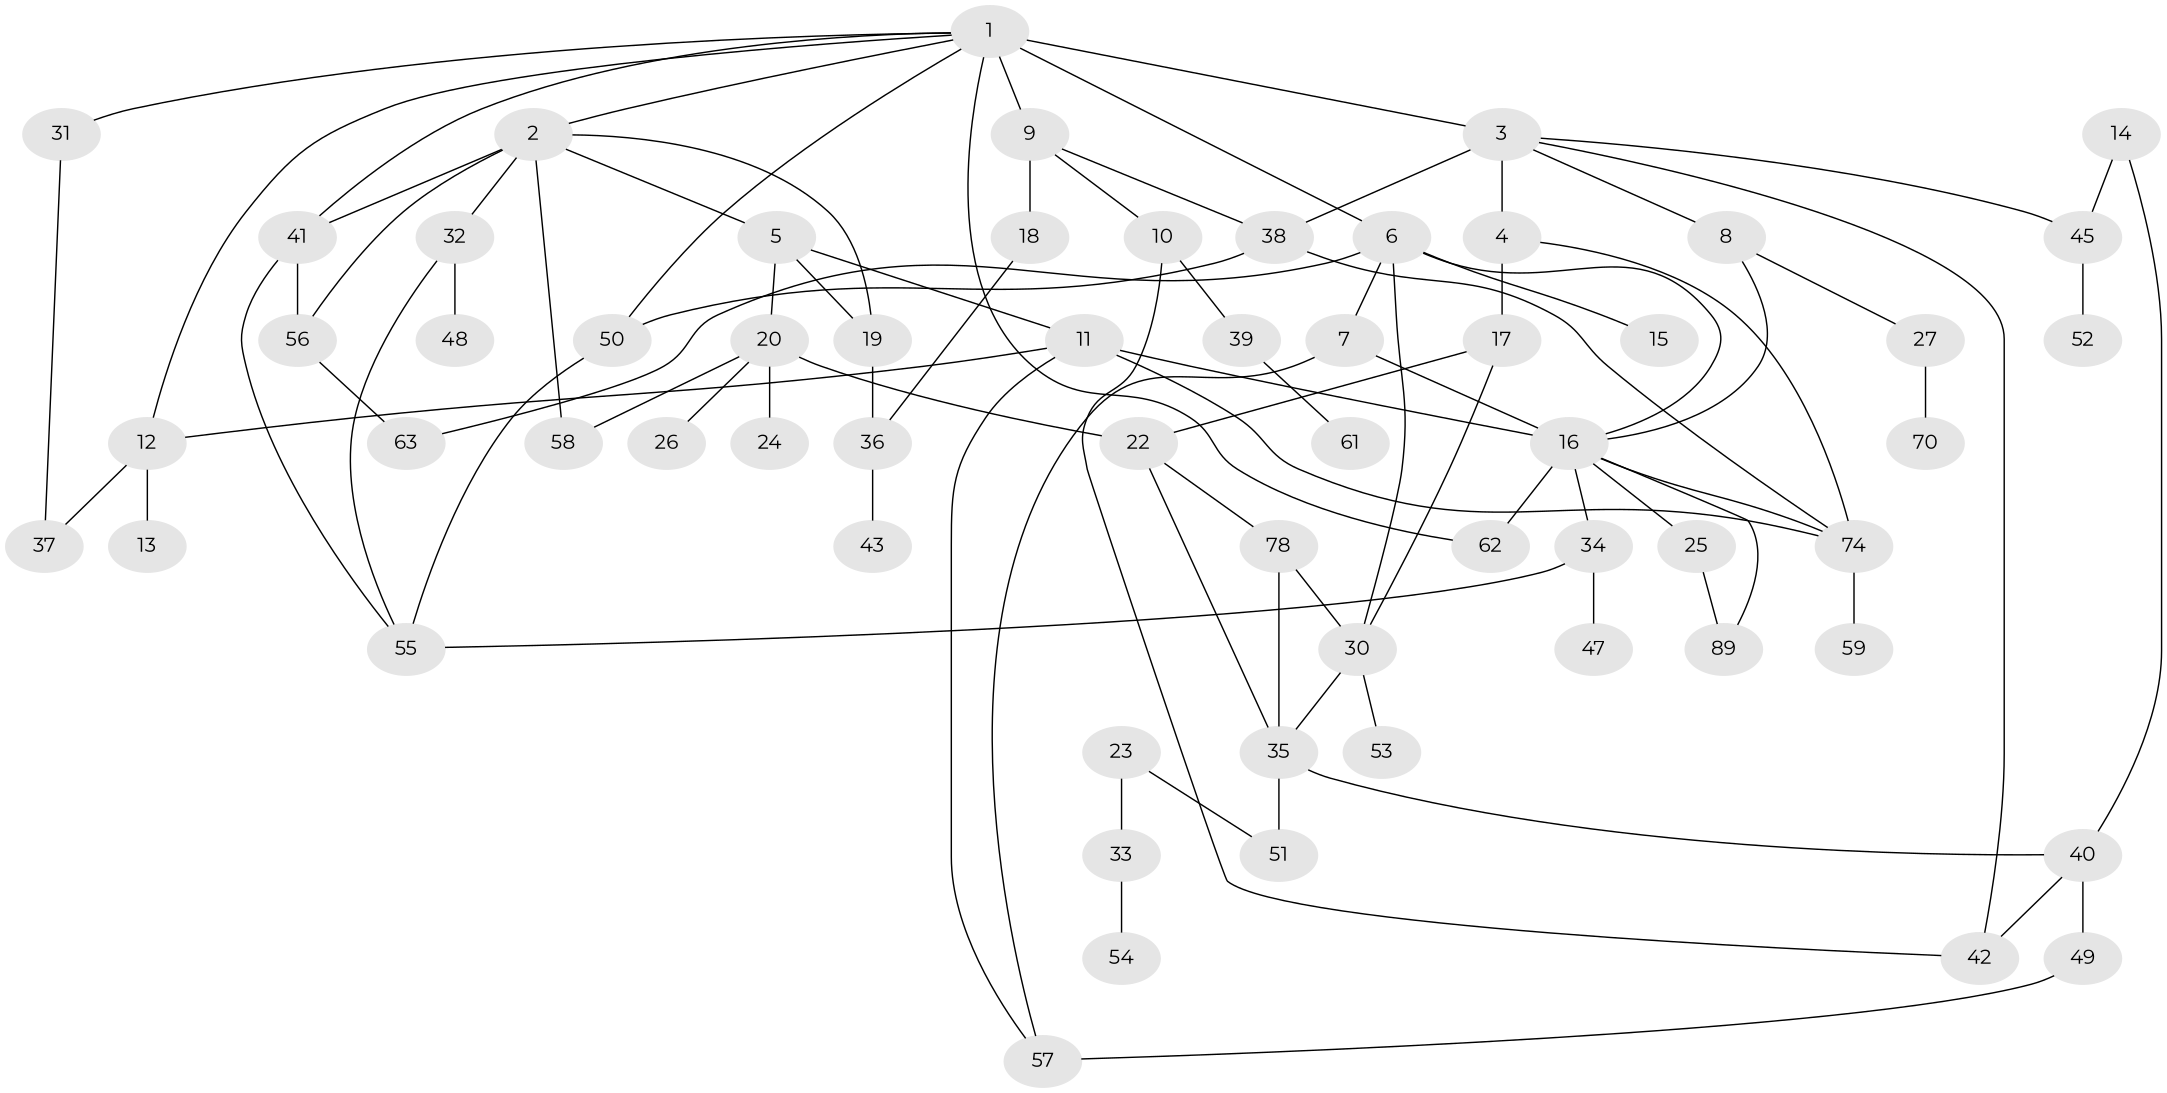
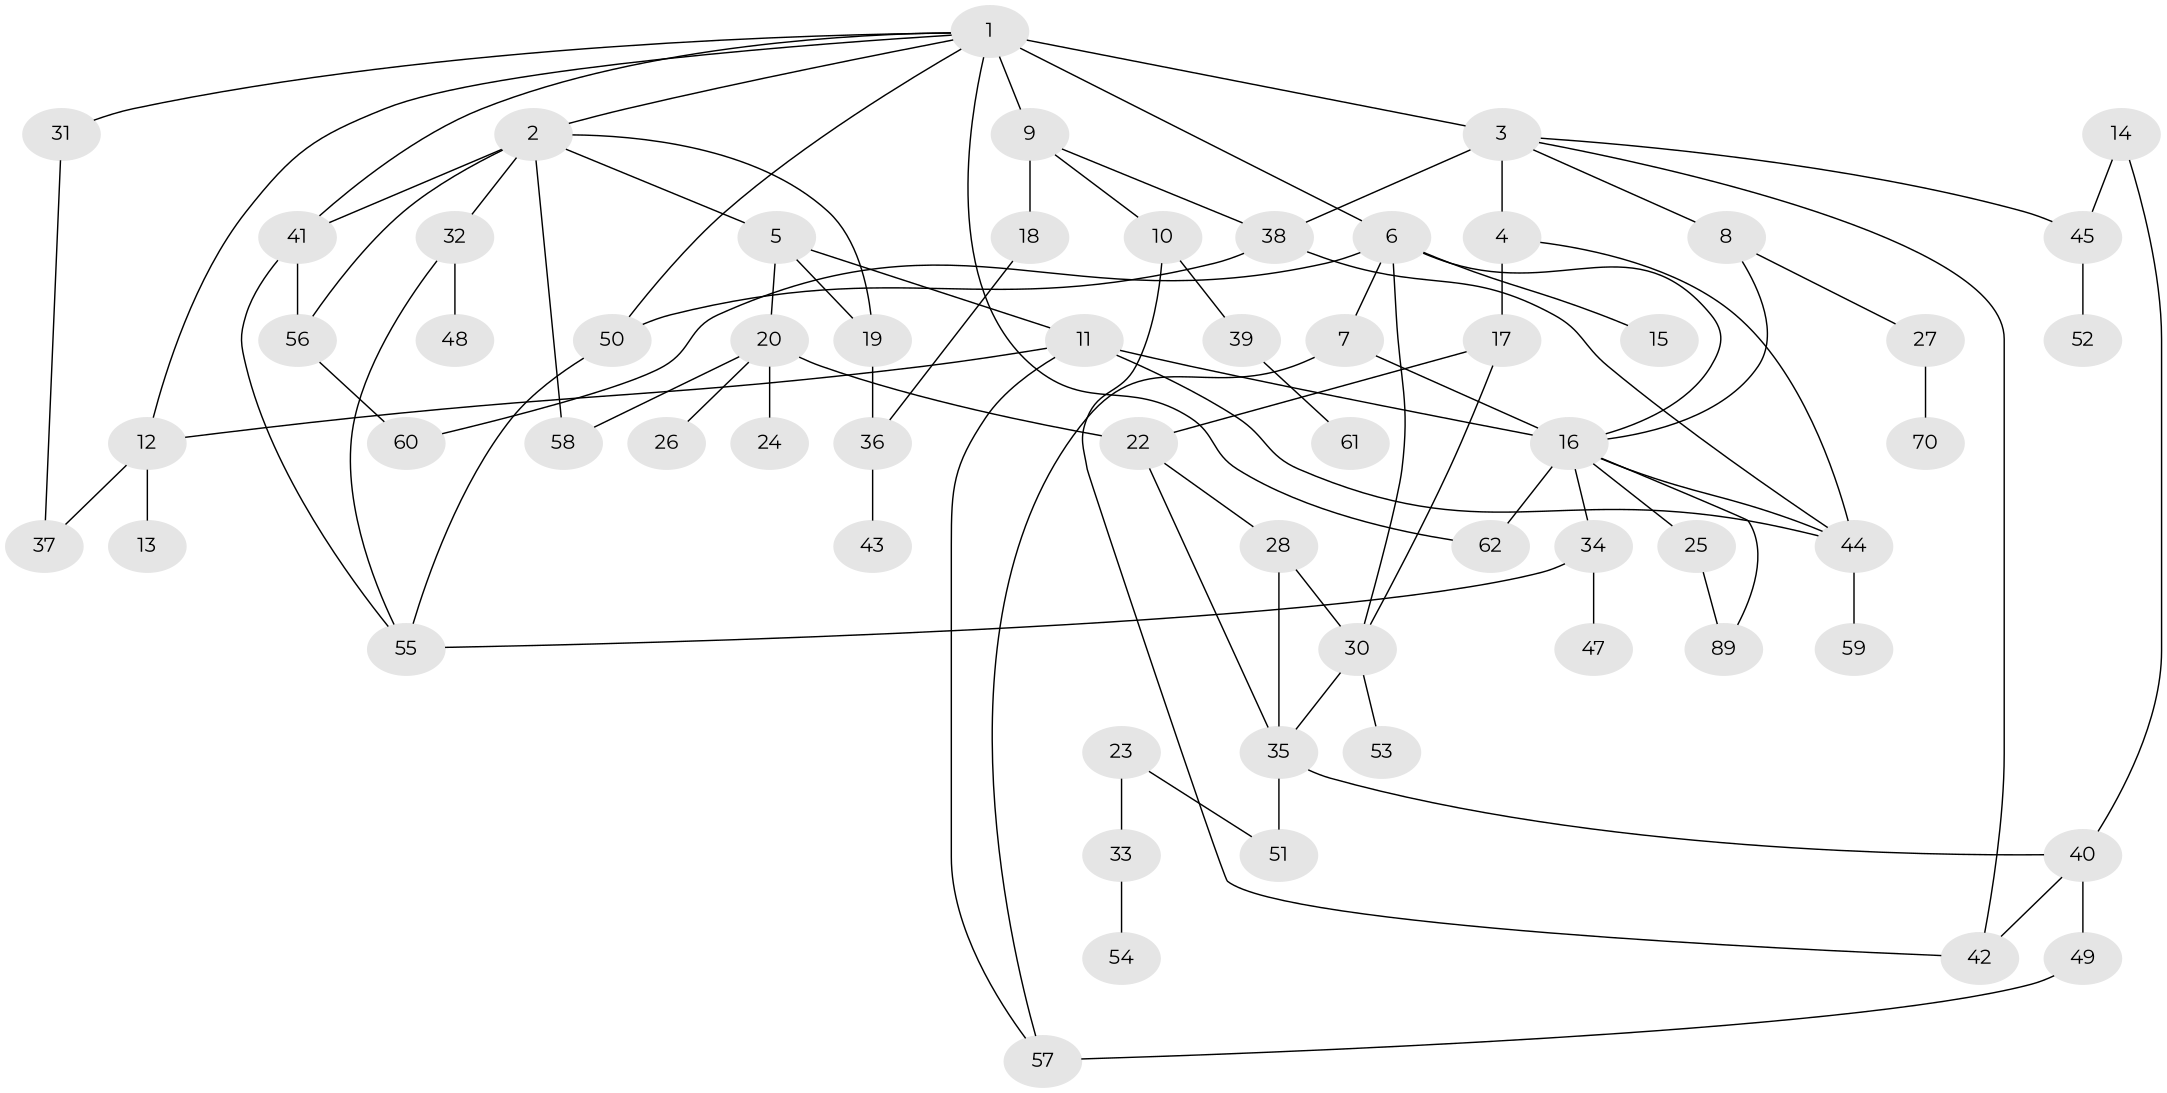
node "63": label "63" -> "60"
node "78": label "78" -> "28"
node "74": label "74" -> "44"
